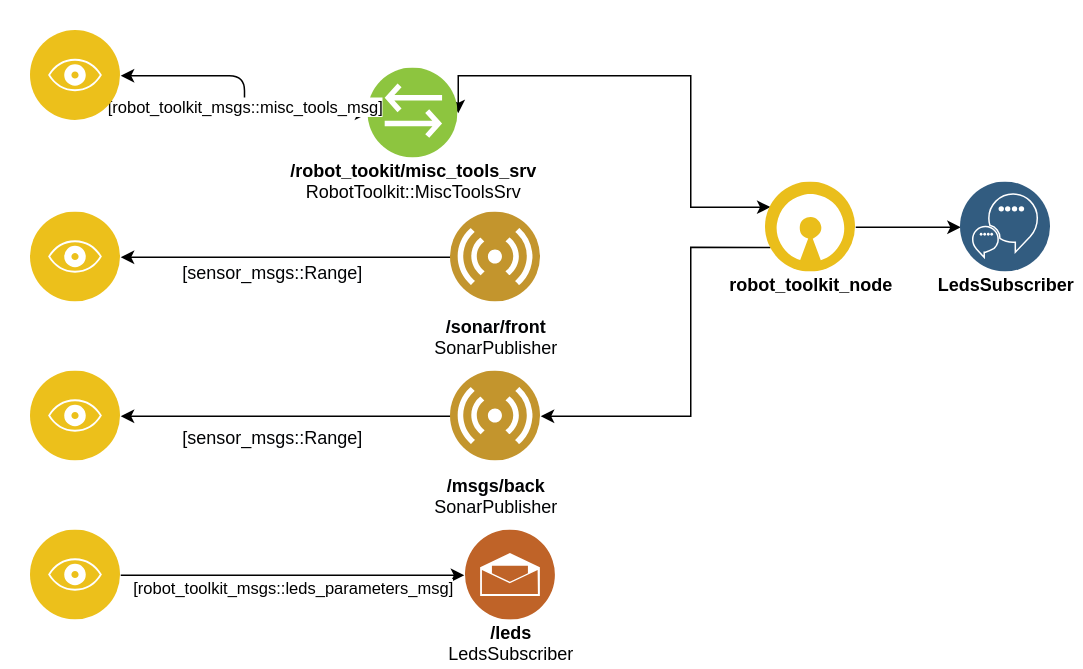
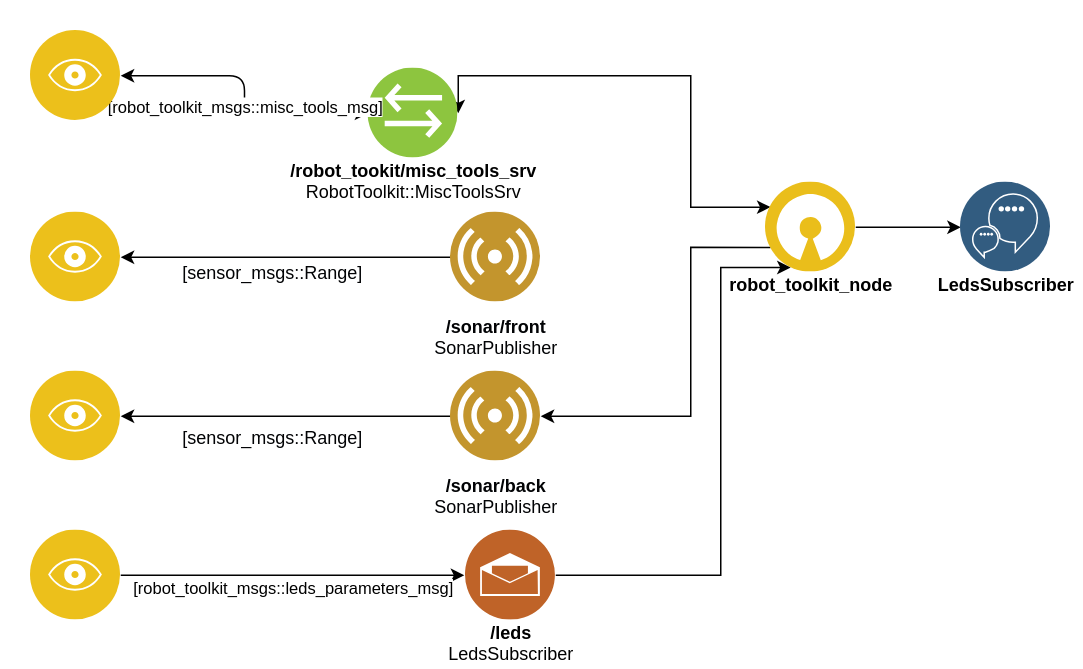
edge "/leds LedsSubscriber" -> "robot_toolkit_node": added
node "/msgs/back SonarPublisher": label "/msgs/back SonarPublisher" -> "/sonar/back SonarPublisher"
